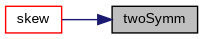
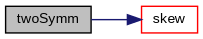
edge "skew" -> "twoSymm": reversed
